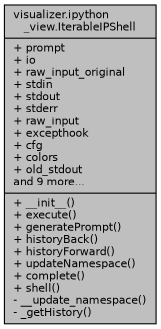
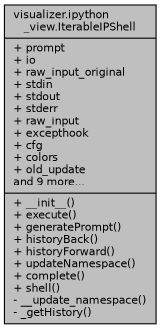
node "visualizer.ipython": text "+ old_stdout" -> "+ old_update"
